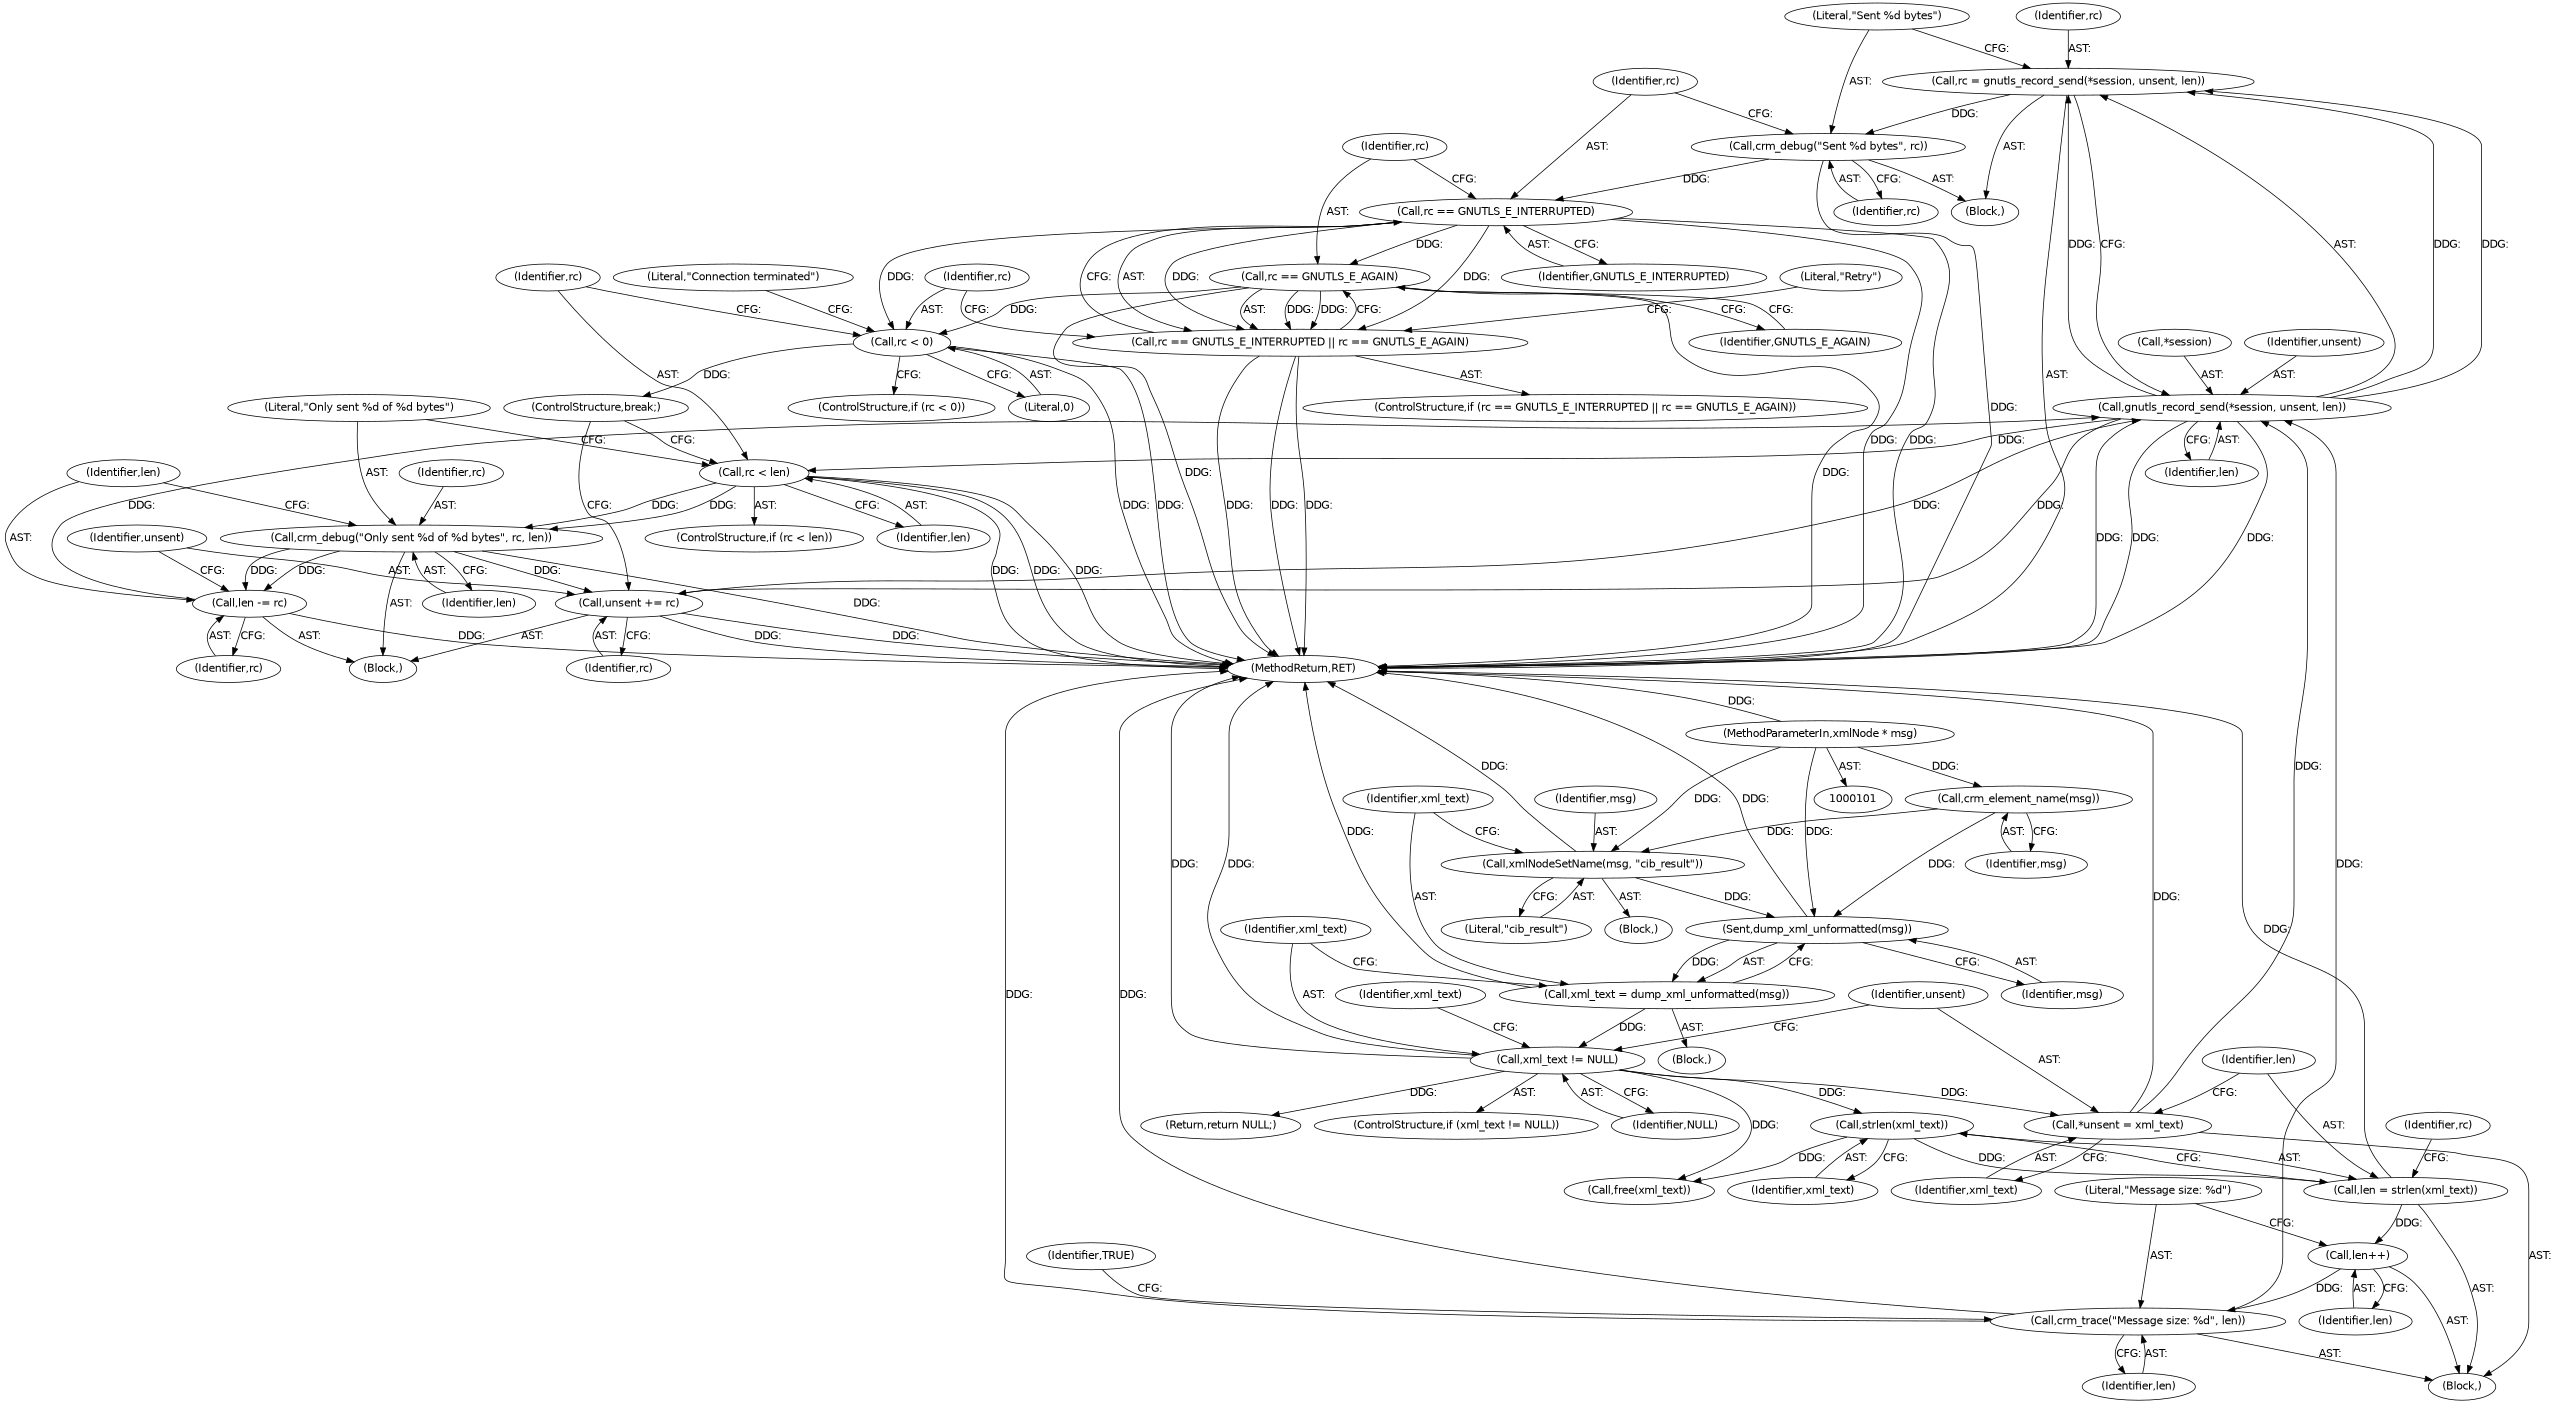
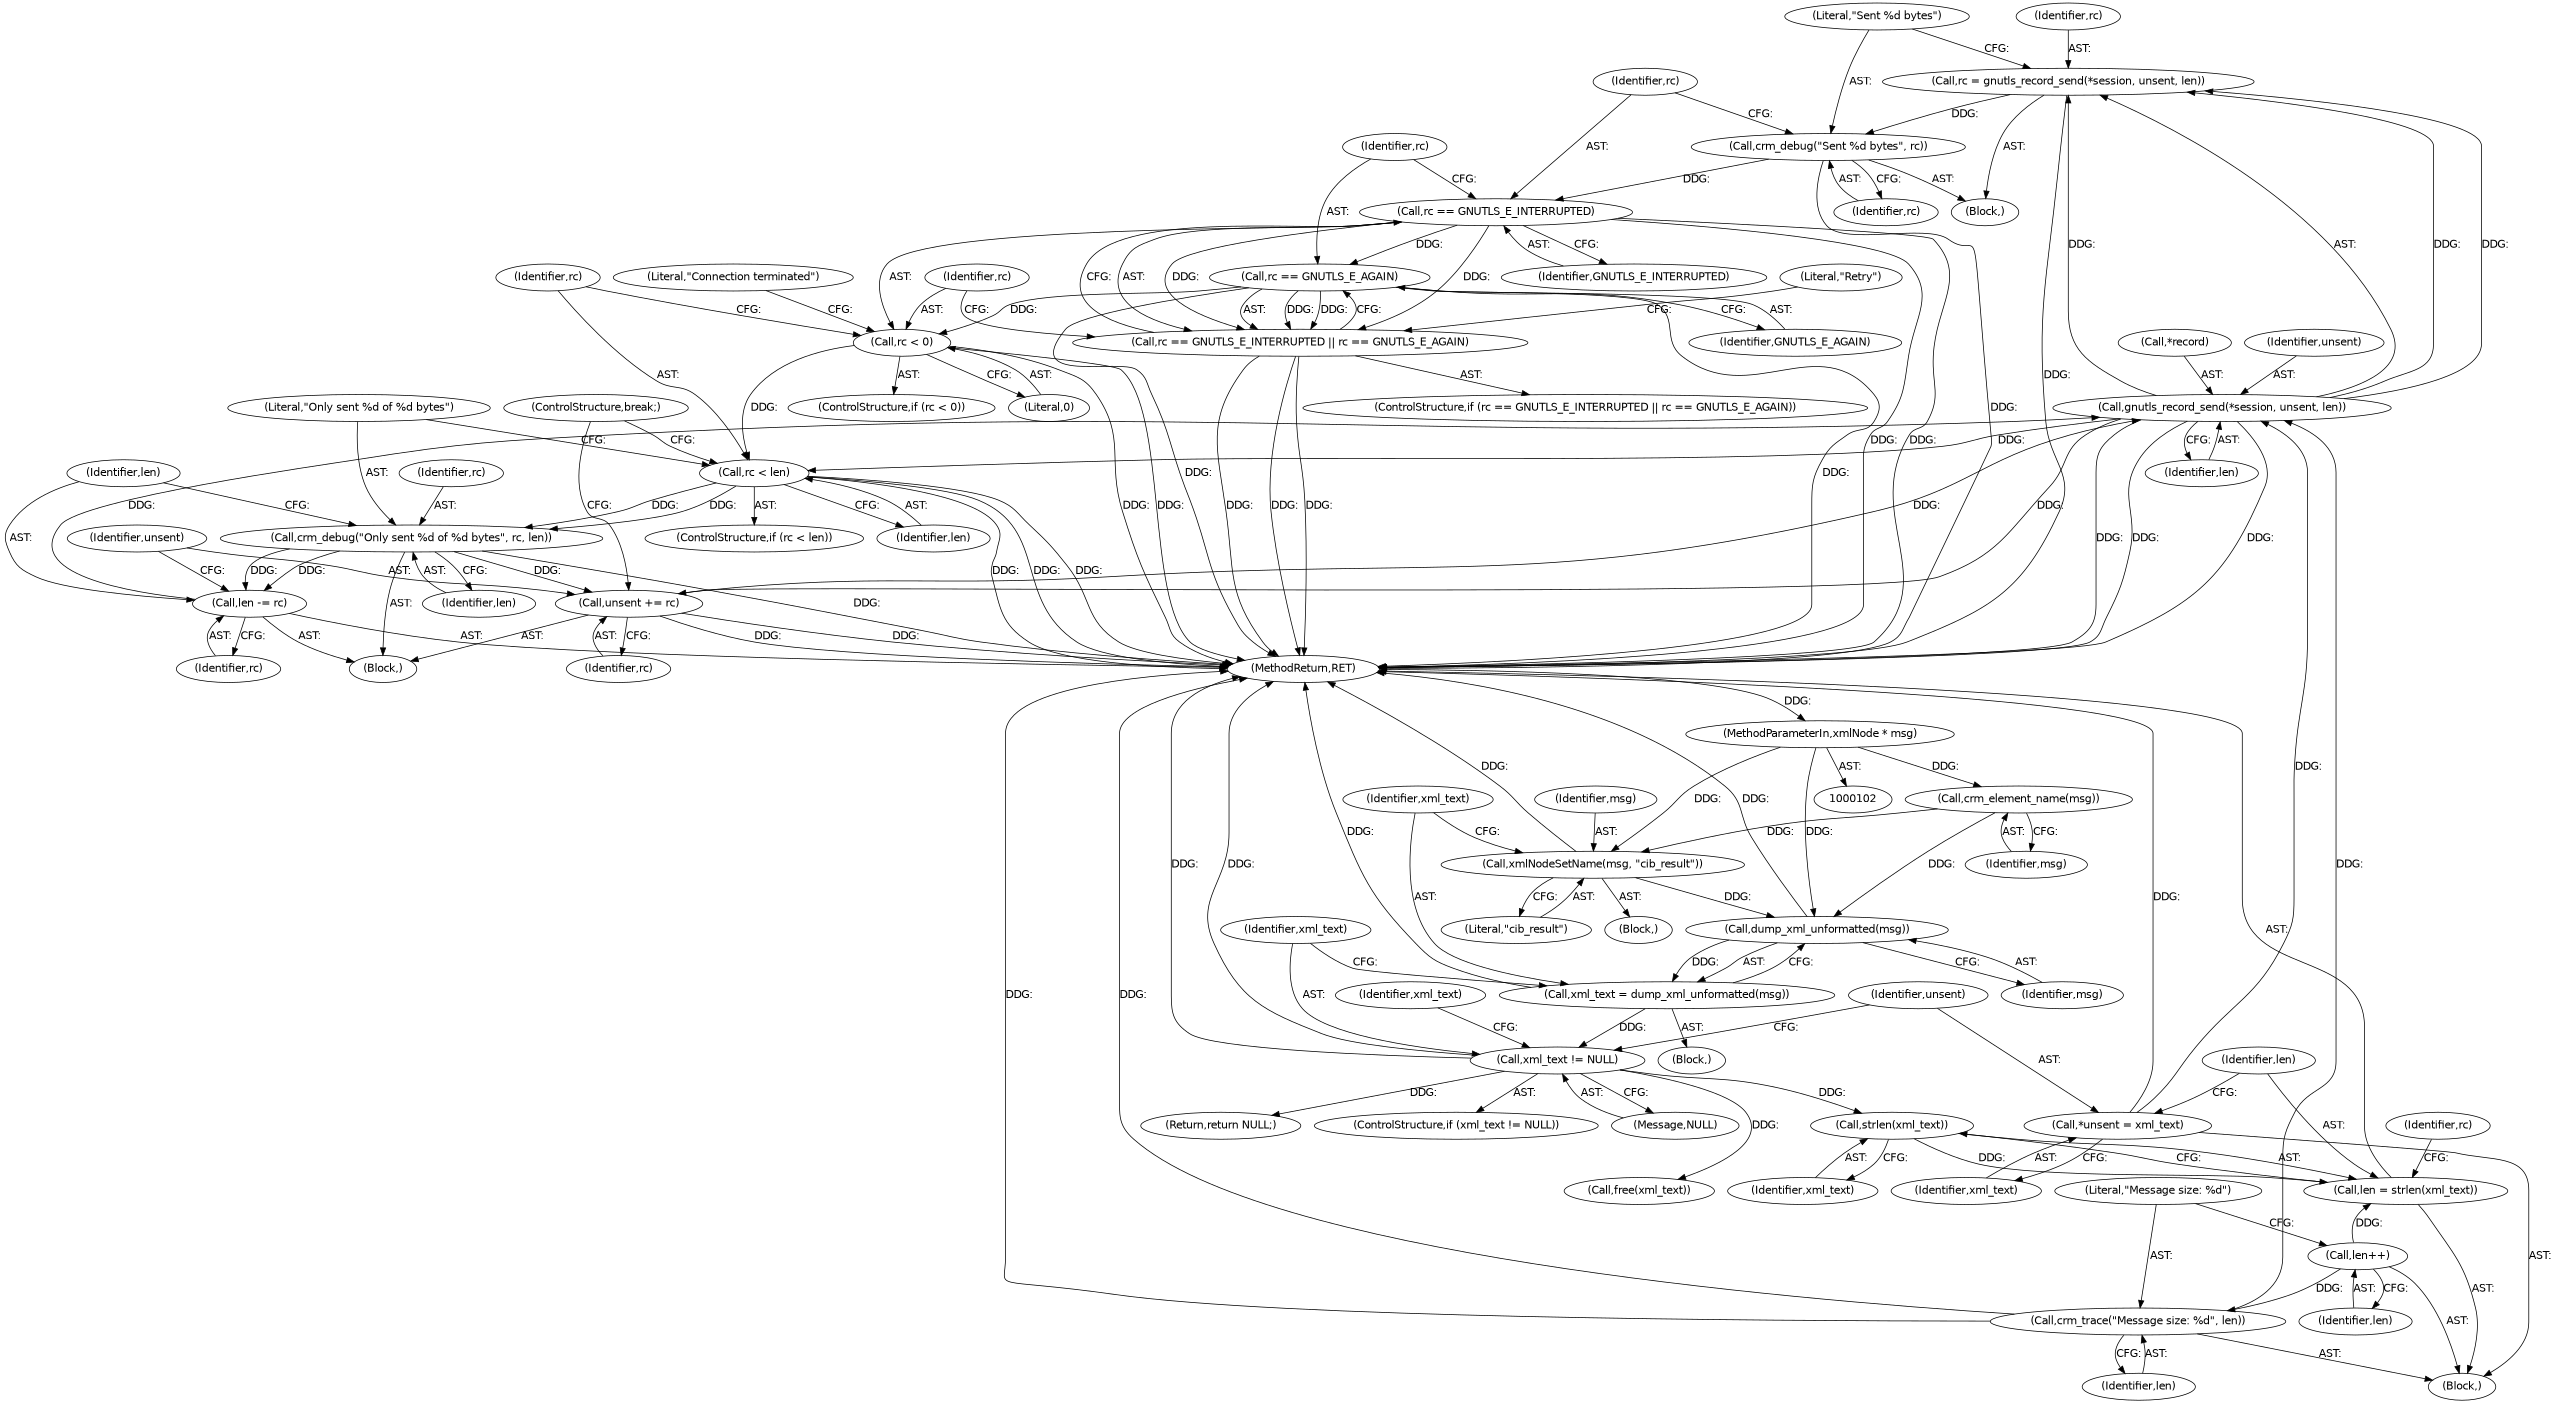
edge "(Call,rc = gnutls_record_send(*session, unsent, len))" -> "(Call,gnutls_record_send(*session, unsent, len))": removed, label "CFG:"
edge "(Call,rc == GNUTLS_E_INTERRUPTED)" -> "(Call,rc < 0)": label "DDG: " -> "AST: "
edge "(Identifier,GNUTLS_E_AGAIN)" -> "(Call,rc == GNUTLS_E_AGAIN)": label "CFG: " -> "AST: "
node "(Call,*session)": label "(Call,*session)" -> "(Call,*record)"
edge "(Call,rc < 0)" -> "(ControlStructure,break;)": now "(Call,rc < 0)" -> "(Call,rc < len)"
edge "(Call,rc < 0)" -> "(ControlStructure,if (rc < 0))": label "CFG: " -> "AST: "
edge "(Call,rc = gnutls_record_send(*session, unsent, len))" -> "(MethodReturn,RET)": label "AST: " -> "DDG: "
edge "(Call,len -= rc)" -> "(MethodReturn,RET)": label "DDG: " -> "AST: "
edge "(MethodParameterIn,xmlNode * msg)" -> "(MethodReturn,RET)": reversed
node "1000101": label "1000101" -> "1000102"
node "(Sent,dump_xml_unformatted(msg))": label "(Sent,dump_xml_unformatted(msg))" -> "(Call,dump_xml_unformatted(msg))"
edge "(Call,len = strlen(xml_text))" -> "(MethodReturn,RET)": label "DDG: " -> "AST: "
edge "(Call,xml_text != NULL)" -> "(Call,*unsent = xml_text)": removed, label "DDG:"
node "(Identifier,NULL)": label "(Identifier,NULL)" -> "(Message,NULL)"
edge "(Call,strlen(xml_text))" -> "(Call,free(xml_text))": removed, label "DDG:"
edge "(Call,len = strlen(xml_text))" -> "(Call,len++)": reversed
node "(Identifier,TRUE)": removed
